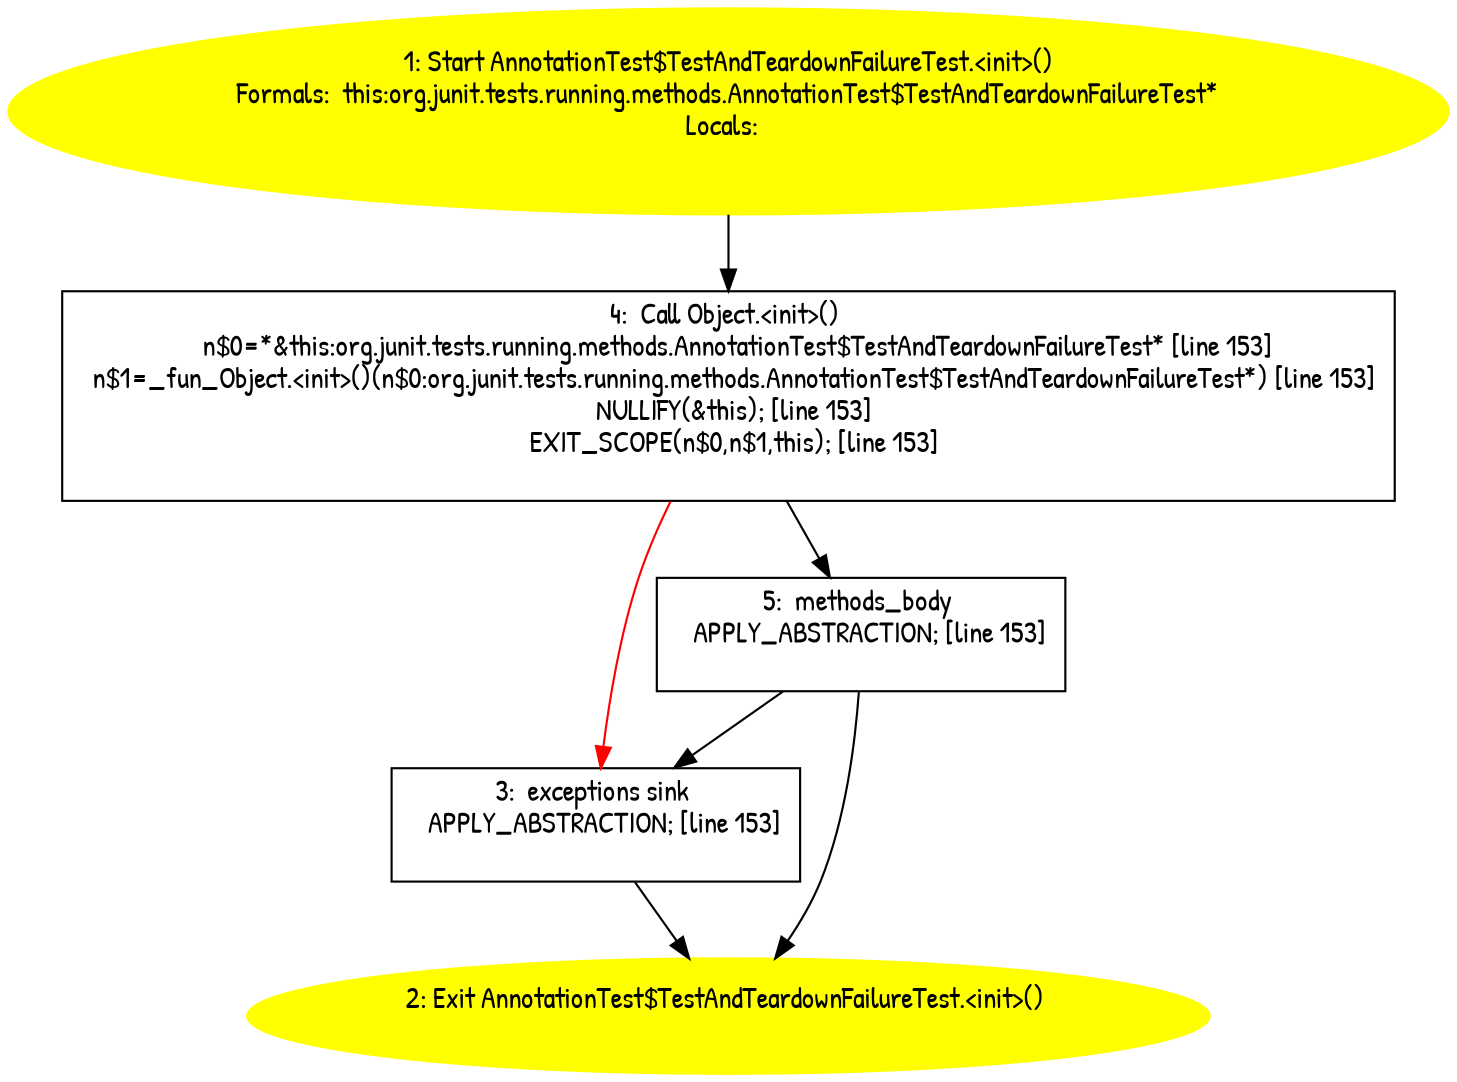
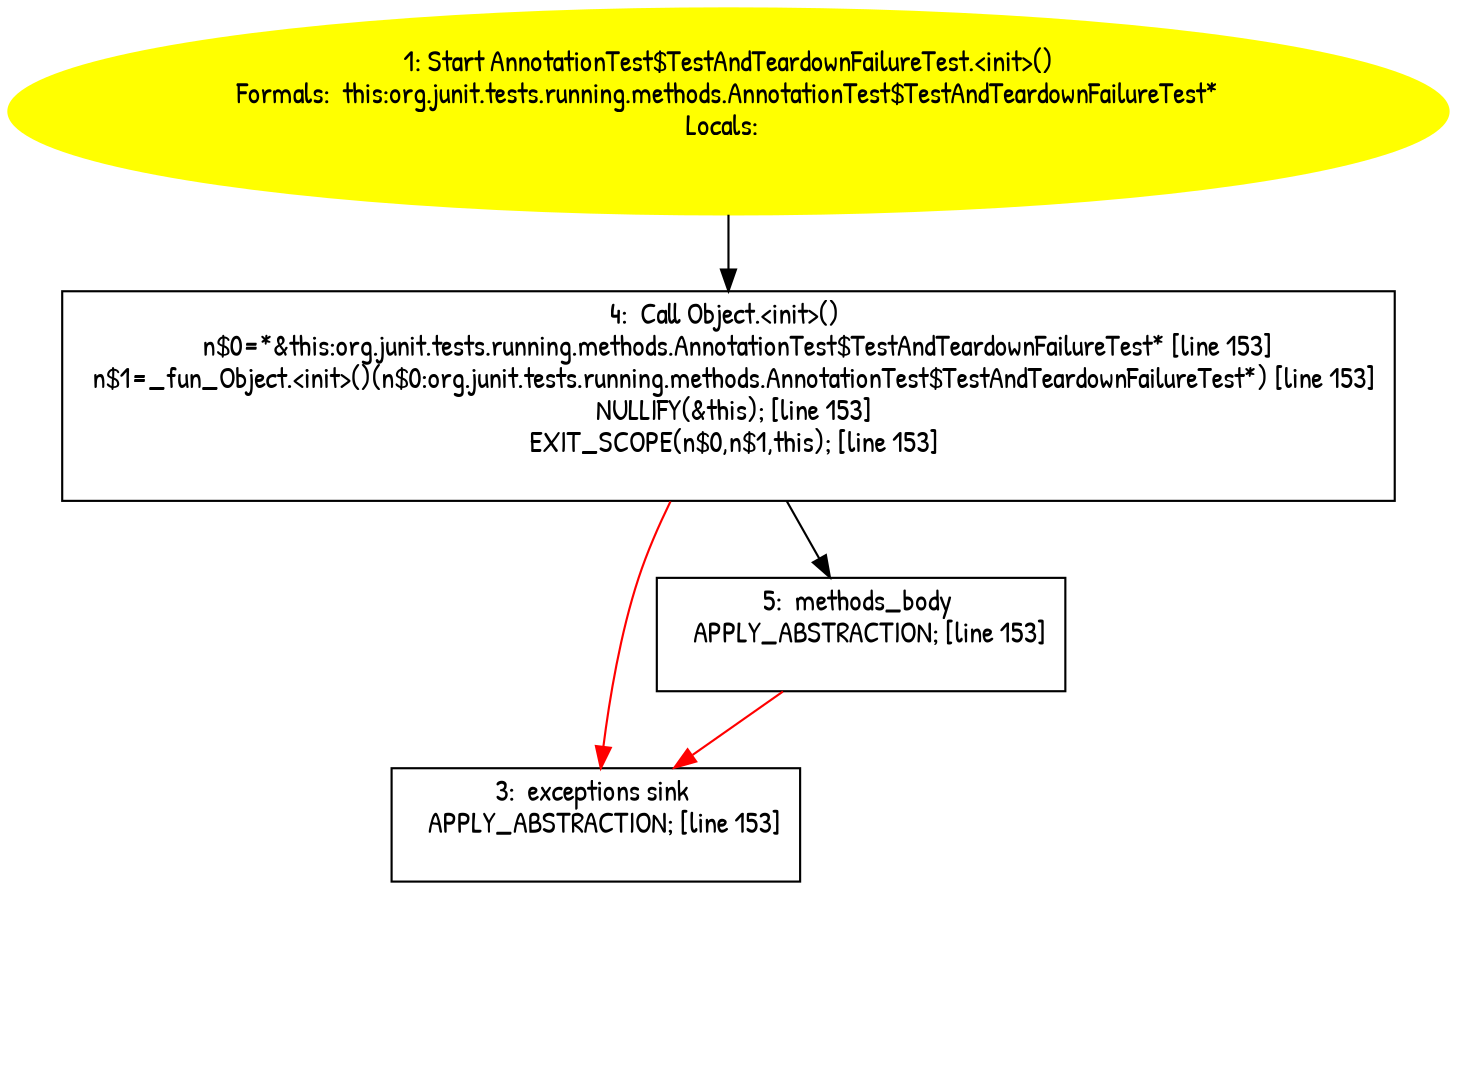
edge "5:  methods_body APPLY_ABSTRACTION; [line 153]" -> "3:  exceptions sink APPLY_ABSTRACTION; [line 153]": color black -> red
node "2: Exit AnnotationTest$TestAndTeardownFailureTest.<init>()": removed
